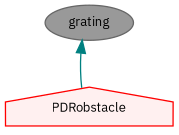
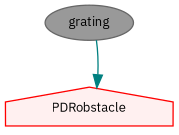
edge "PDRobstacle" -> "grating": reversed
